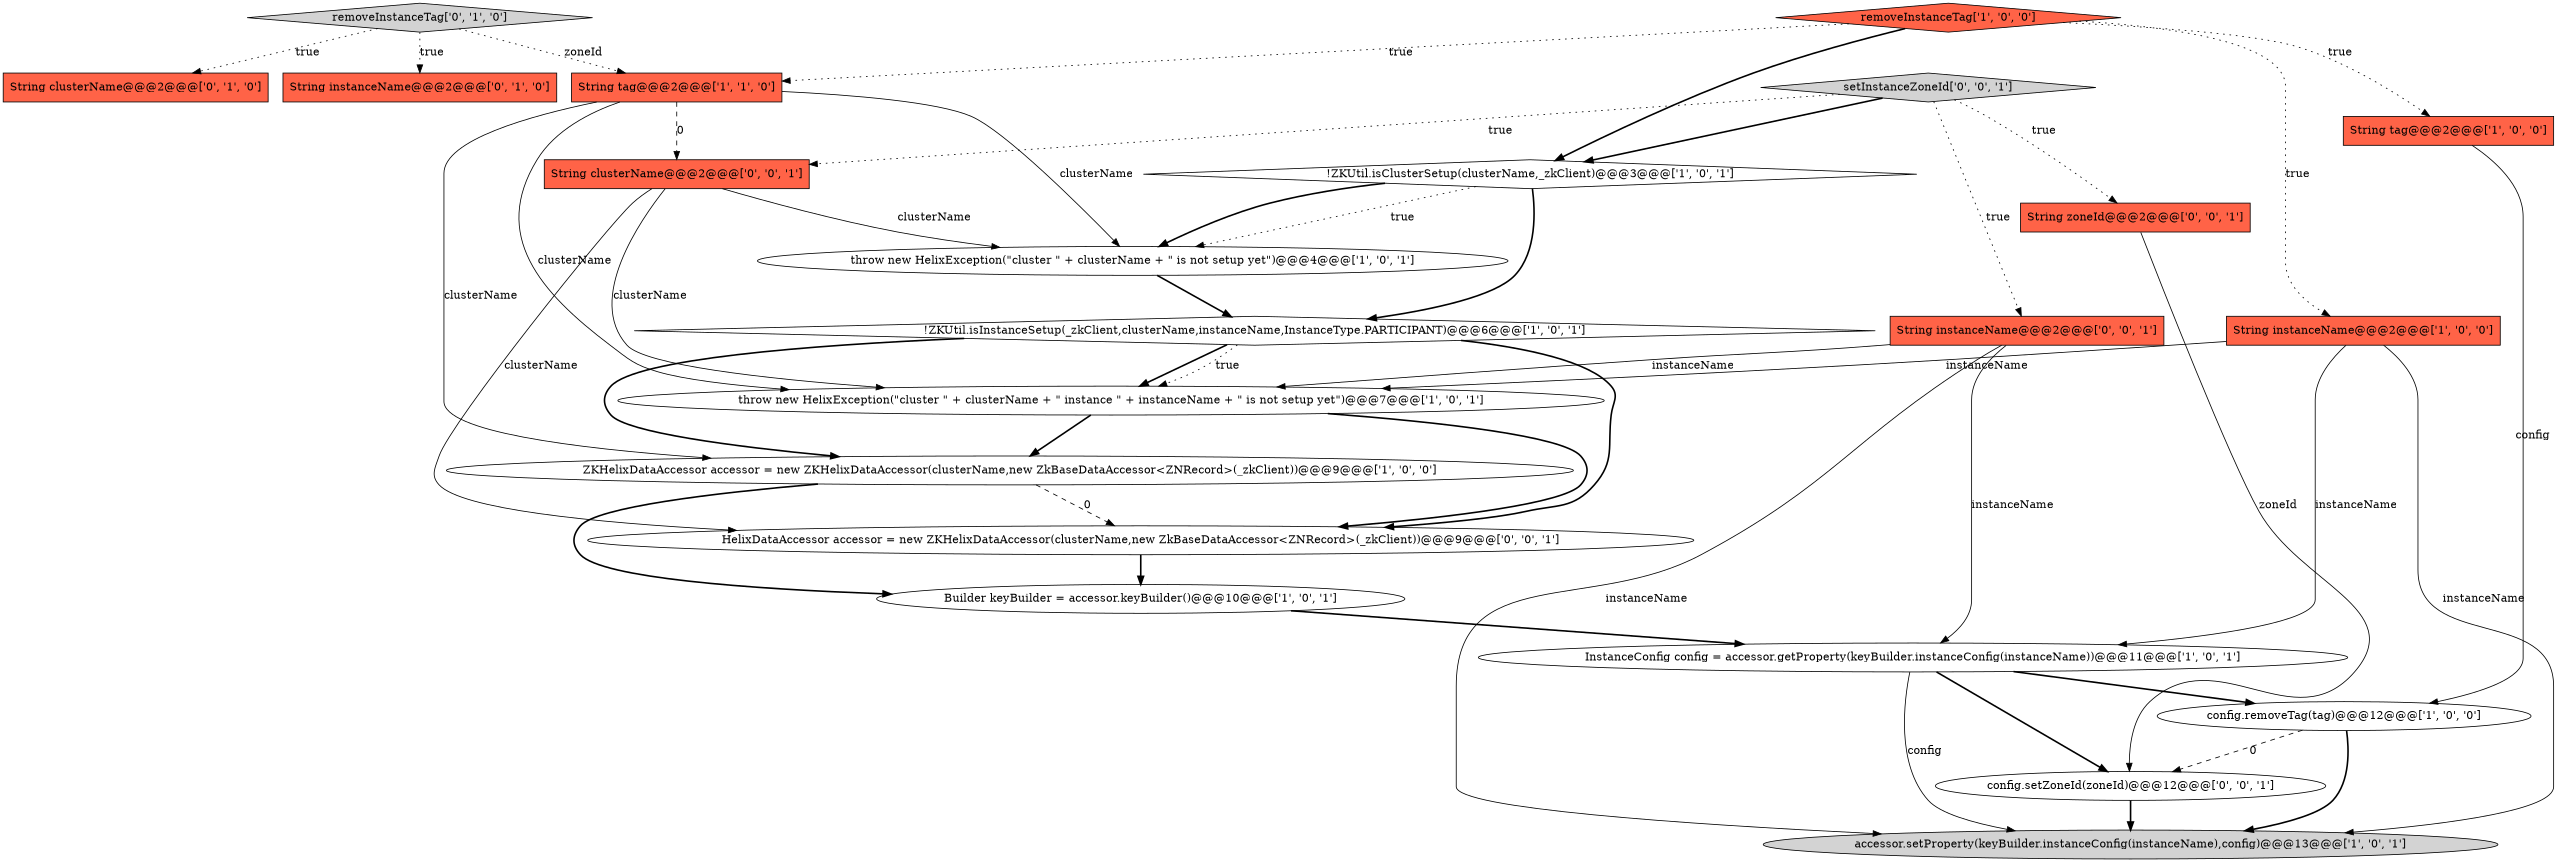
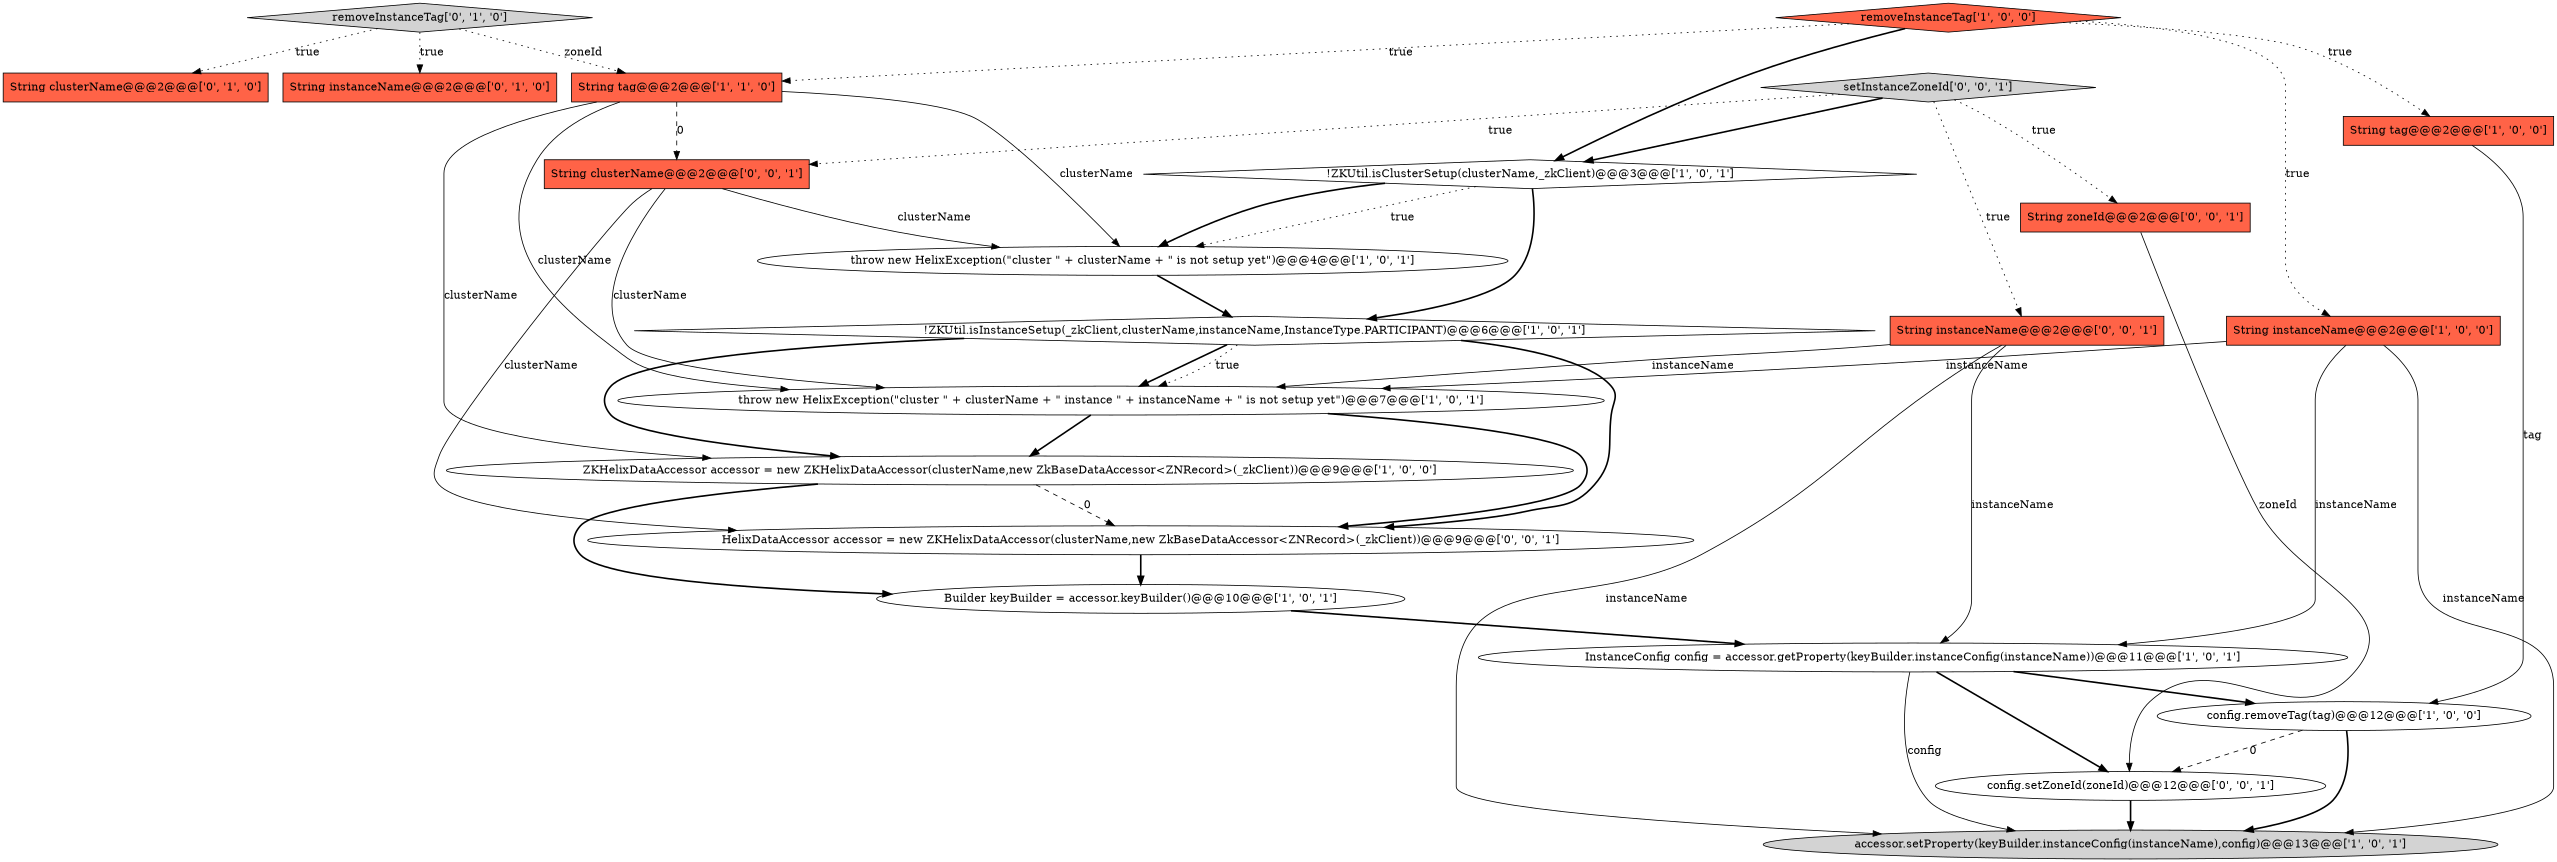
edge "String tag@@@2@@@['1', '0', '0']" -> "config.removeTag(tag)@@@12@@@['1', '0', '0']": label "config" -> "tag"
